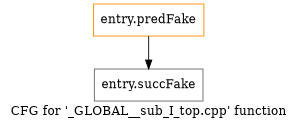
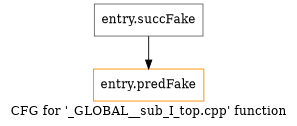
edge "entry.predFake" -> "entry.succFake": reversed
